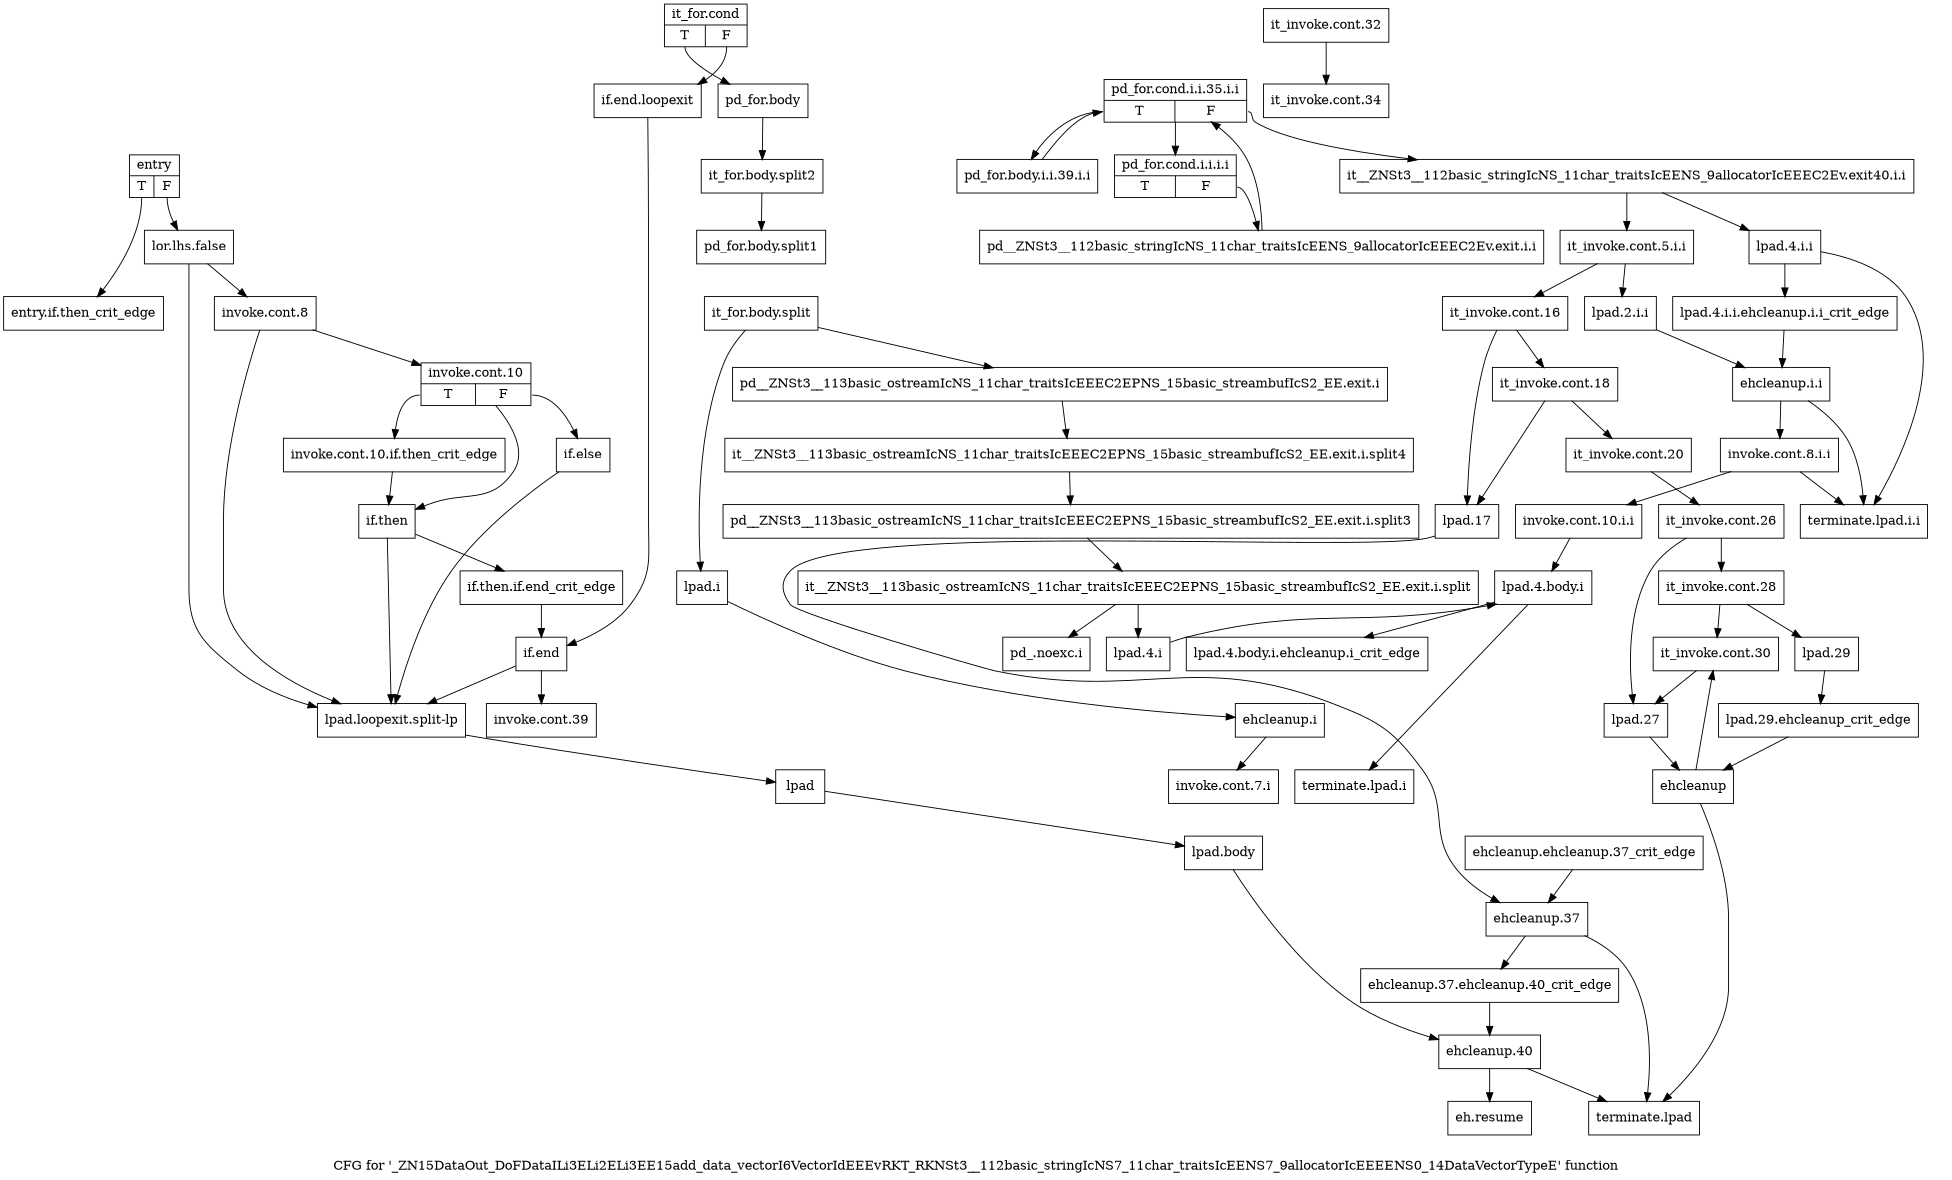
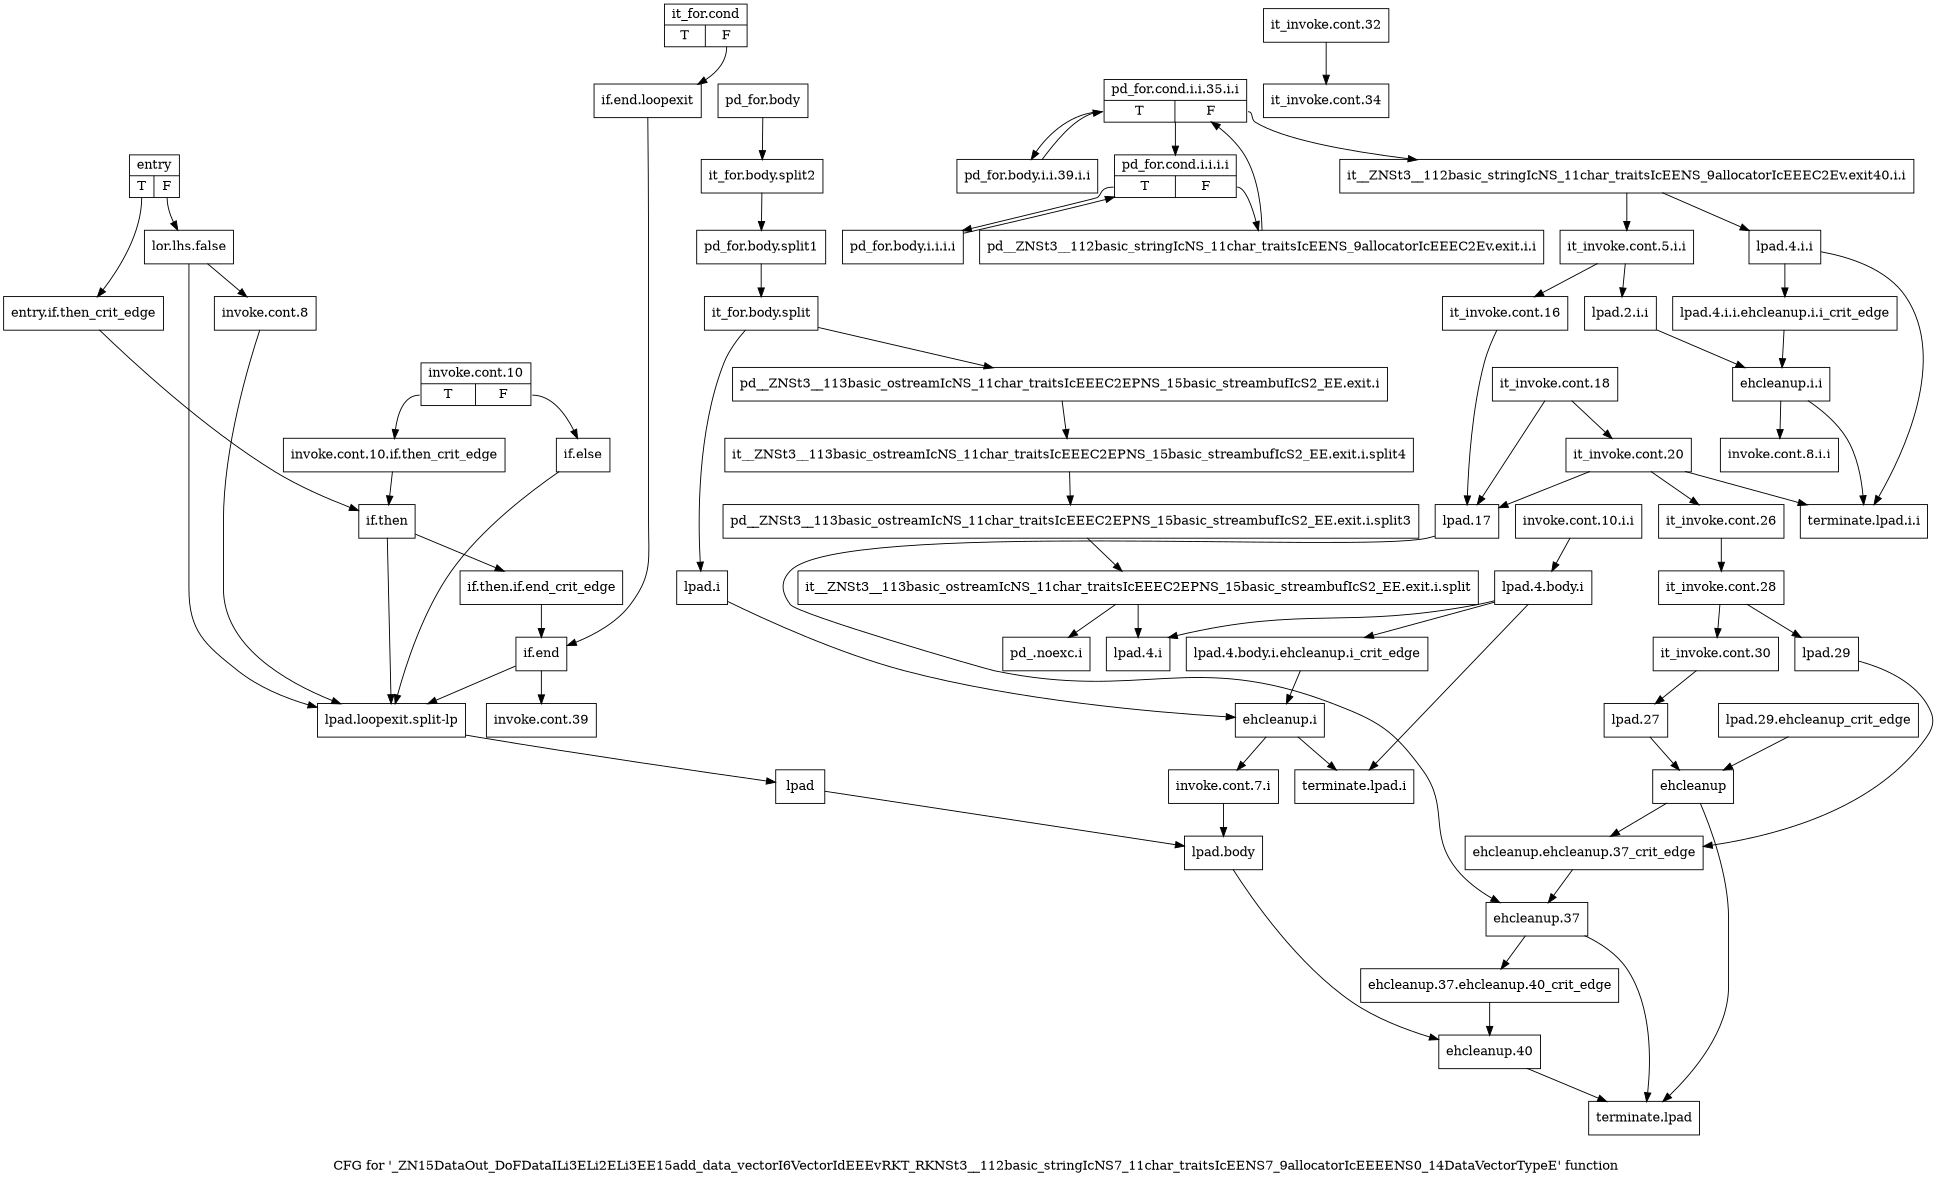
edge "it_for.cond" -> "pd_for.body": removed
node "pd_for.body.i.i.i.i": added
edge "pd_for.body.split1" -> "it_for.body.split": added
edge "it_invoke.cont.16" -> "it_invoke.cont.18": removed
edge "invoke.cont.8" -> "invoke.cont.10": removed
edge "invoke.cont.10" -> "if.then": now "entry.if.then_crit_edge" -> "if.then"
edge "invoke.cont.8.i.i" -> "terminate.lpad.i.i": now "it_invoke.cont.20" -> "terminate.lpad.i.i"
edge "invoke.cont.8.i.i" -> "invoke.cont.10.i.i": removed
edge "it_invoke.cont.20" -> "lpad.17": added
edge "it_invoke.cont.26" -> "lpad.27": removed
edge "lpad.4.i" -> "lpad.4.body.i": reversed
edge "lpad.4.body.i.ehcleanup.i_crit_edge" -> "ehcleanup.i": added
edge "lpad.29" -> "lpad.29.ehcleanup_crit_edge": now "lpad.29" -> "ehcleanup.ehcleanup.37_crit_edge"
edge "ehcleanup" -> "it_invoke.cont.30": now "ehcleanup" -> "ehcleanup.ehcleanup.37_crit_edge"
edge "ehcleanup.i" -> "terminate.lpad.i": added
edge "invoke.cont.7.i" -> "lpad.body": added
node "eh.resume": removed
